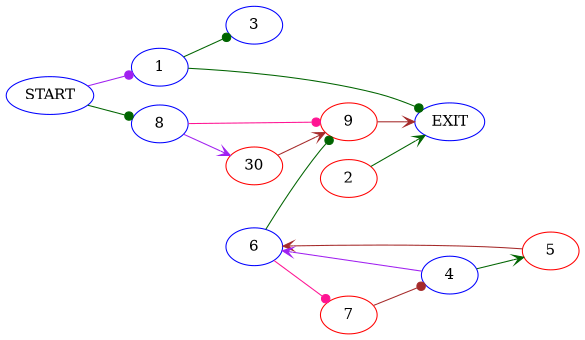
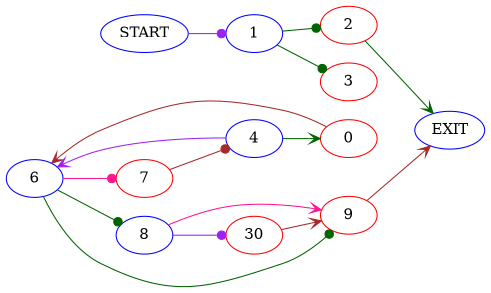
node "3": color blue -> red
edge "1" -> "EXIT": now "1" -> "2"
edge "START" -> "8": now "6" -> "8"
edge "8" -> "9": arrowhead dot -> vee
edge "8" -> "30": arrowhead vee -> dot
node "5": label "5" -> "0"
